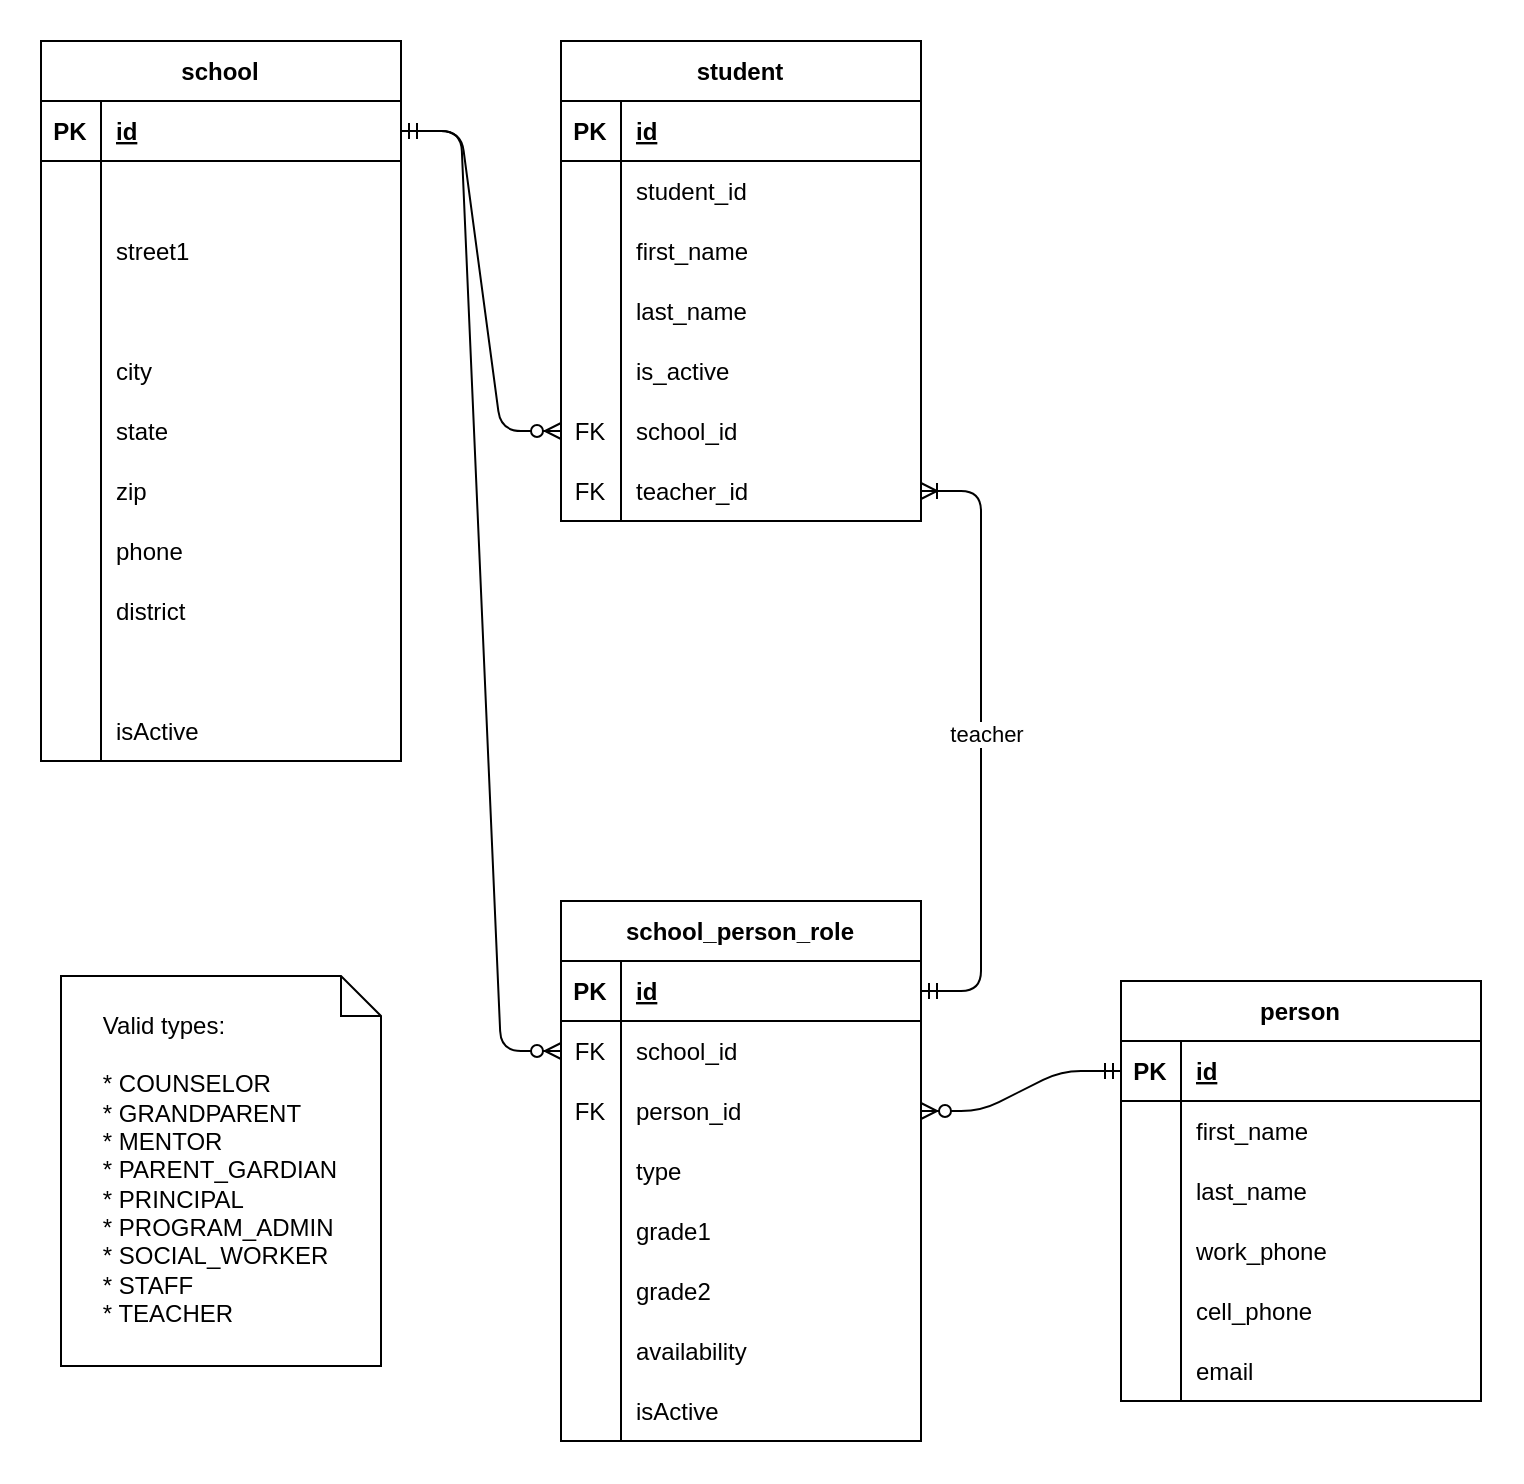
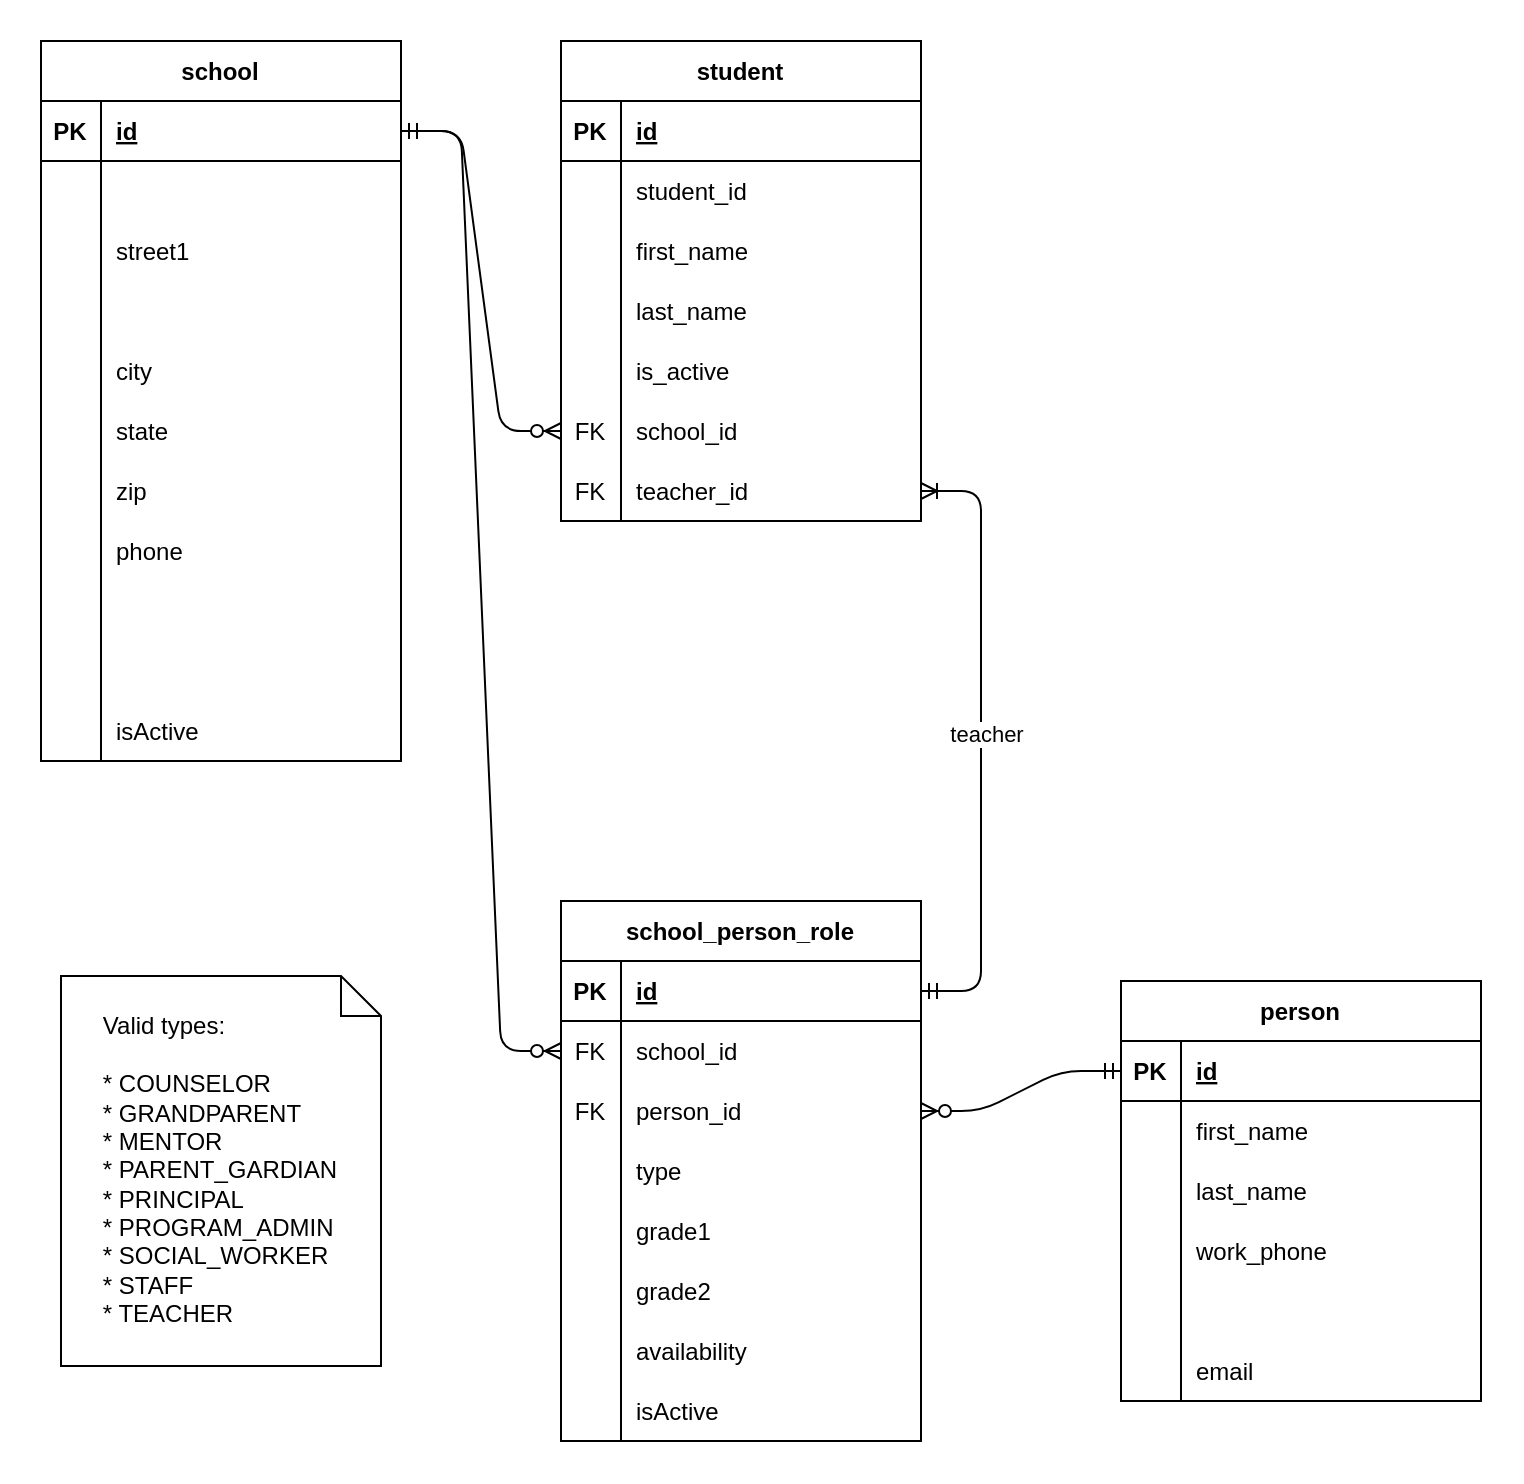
node "district": removed
node "cell_phone": removed
